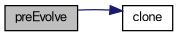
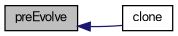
edge "preEvolve" -> "clone": reversed
